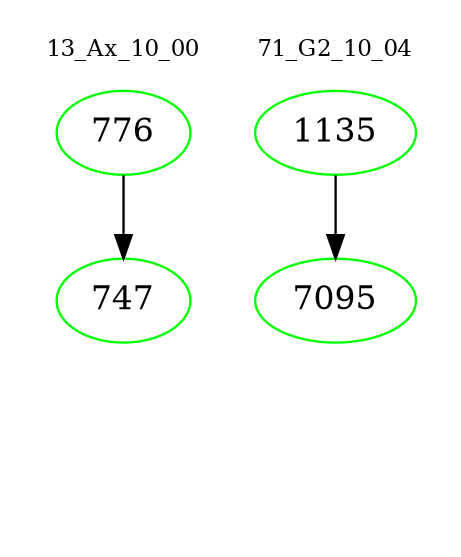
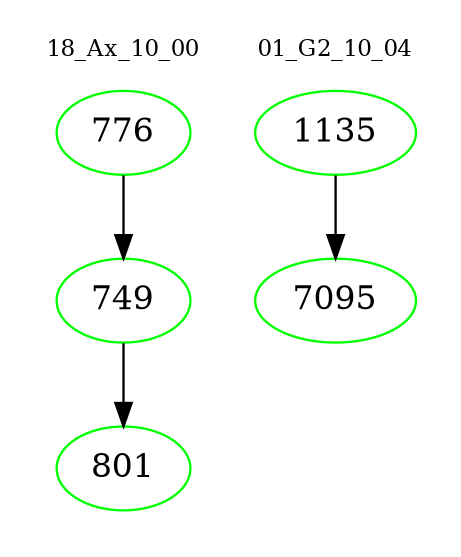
cluster "13_Ax_10_00": label "13_Ax_10_00" -> "18_Ax_10_00"
cluster "71_G2_10_04": label "71_G2_10_04" -> "01_G2_10_04"
node "747": label "747" -> "749"
node "801": added
